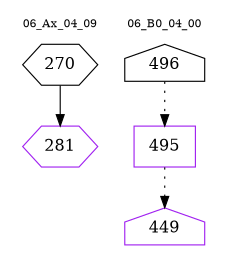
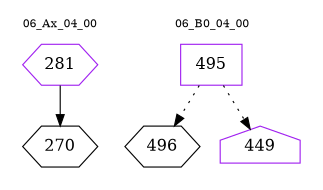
cluster "06_Ax_04_09": label "06_Ax_04_09" -> "06_Ax_04_00"
node "496": shape house -> hexagon
edge "496" -> "495": reversed
edge "270" -> "281": reversed
